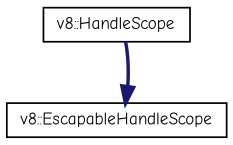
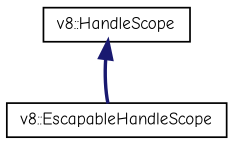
edge "v8::HandleScope" -> "v8::EscapableHandleScope": reversed
